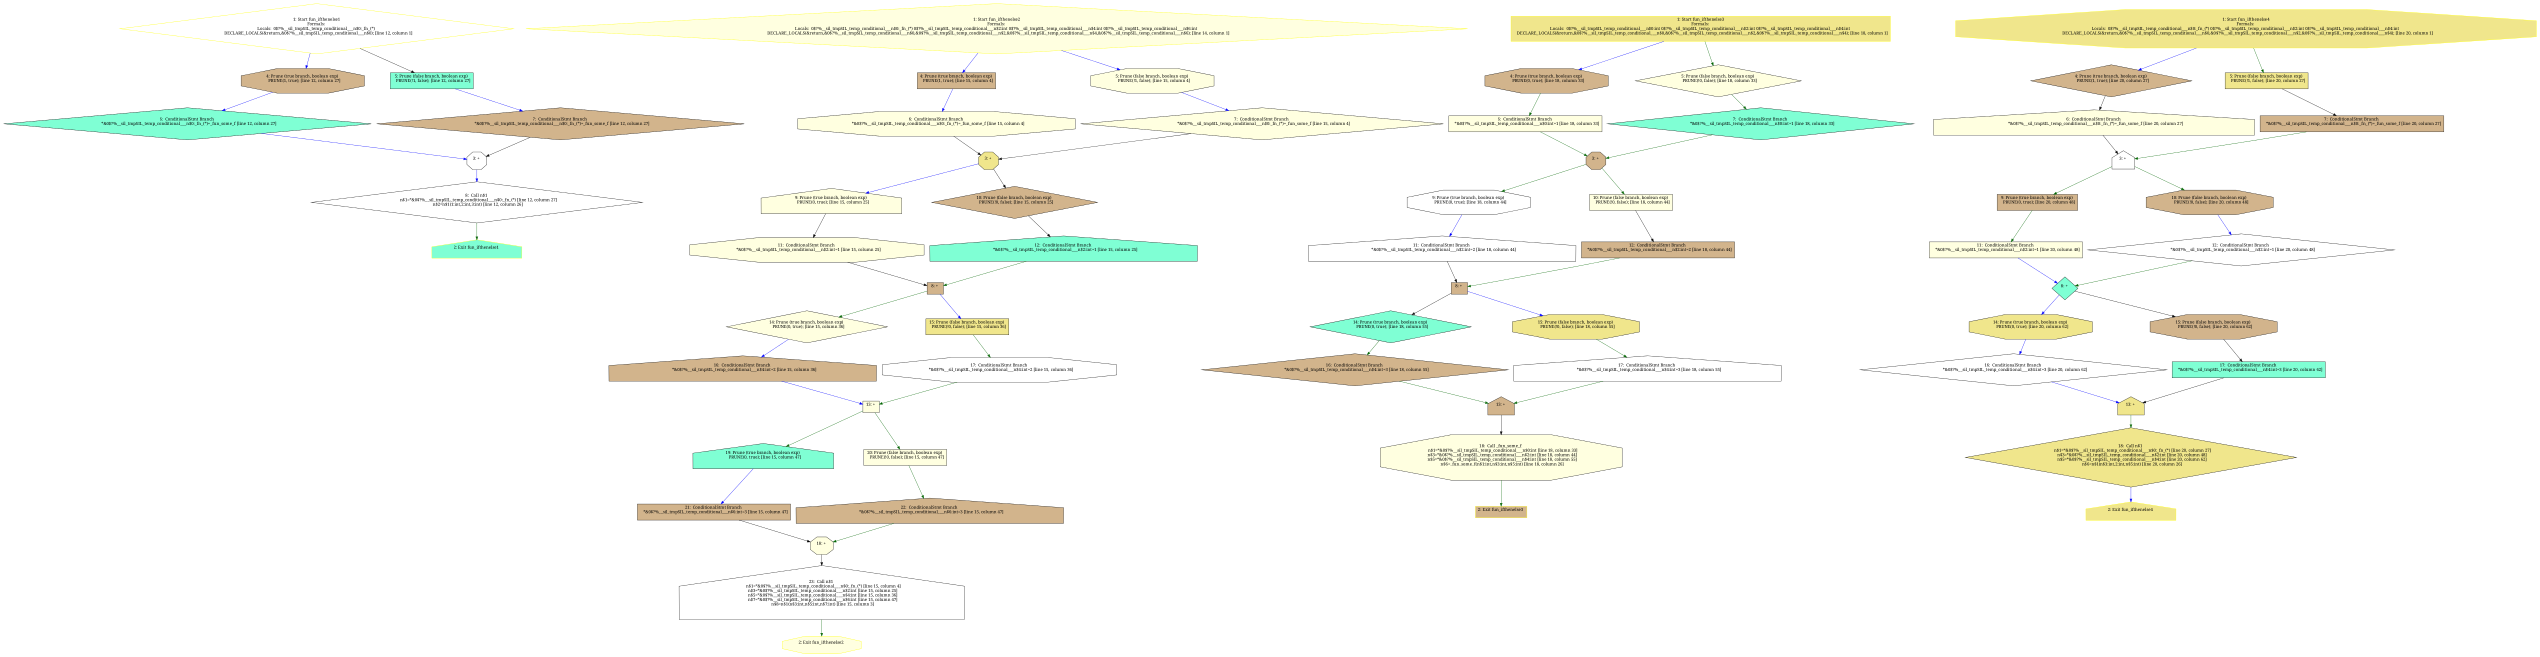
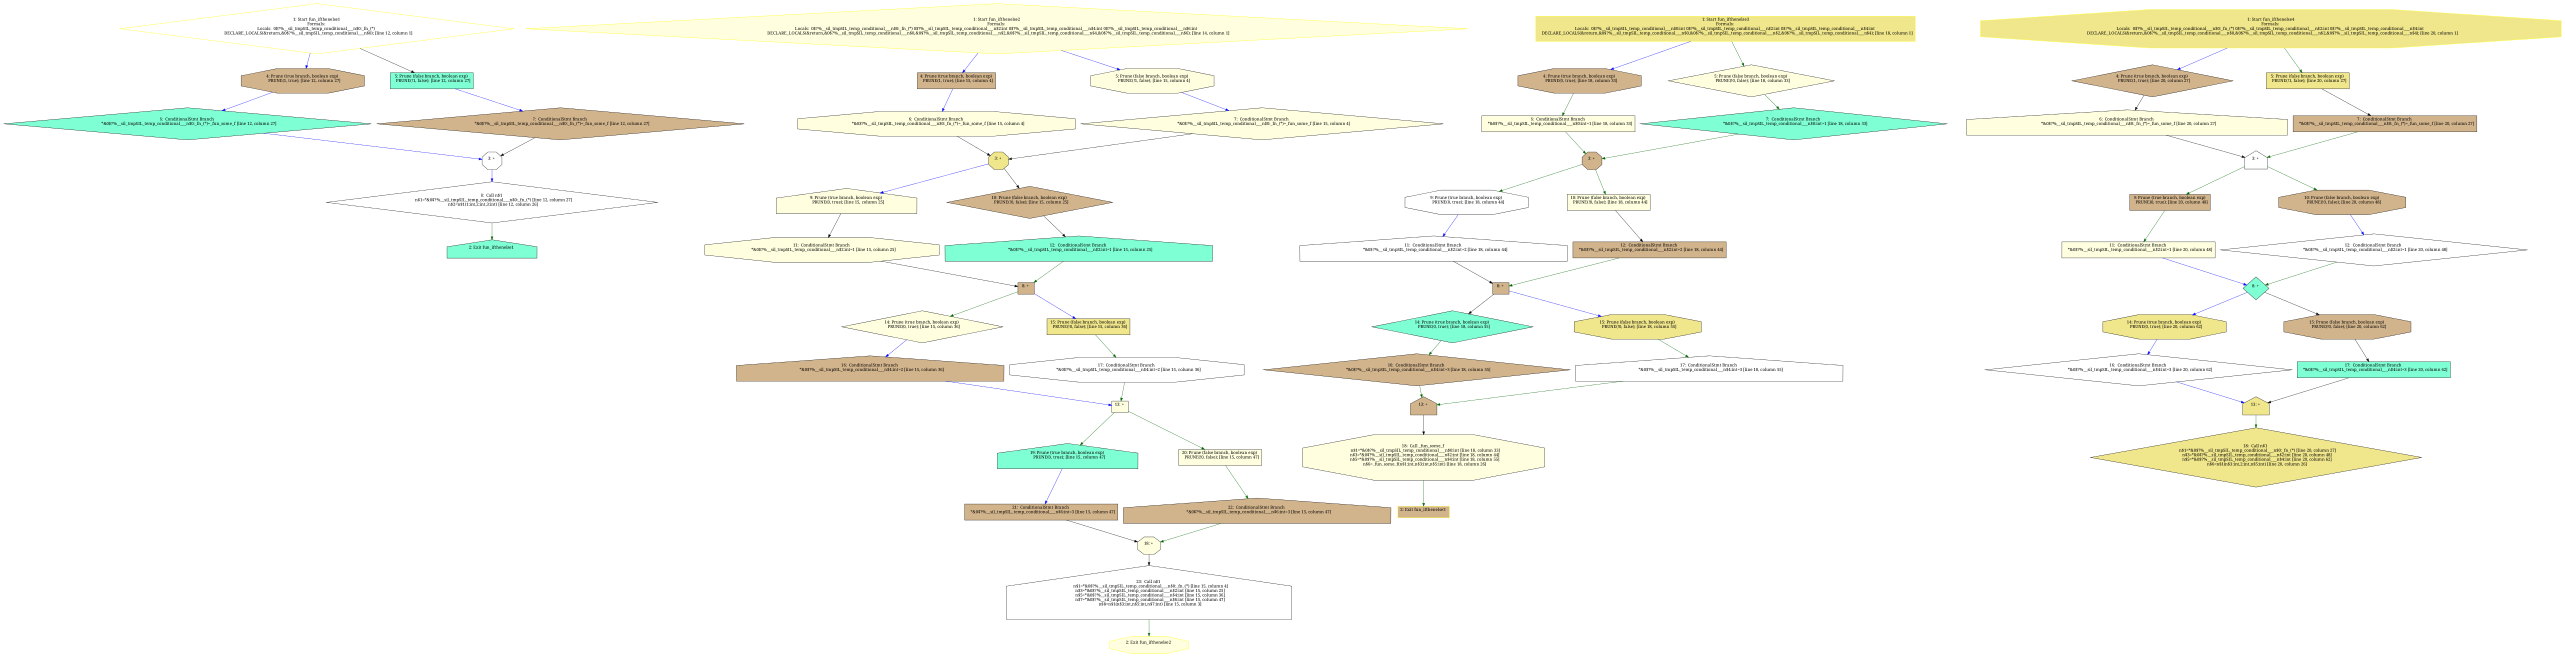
node "2: Exit fun_ifthenelse1": color yellow -> black
node "2: Exit fun_ifthenelse4": removed
